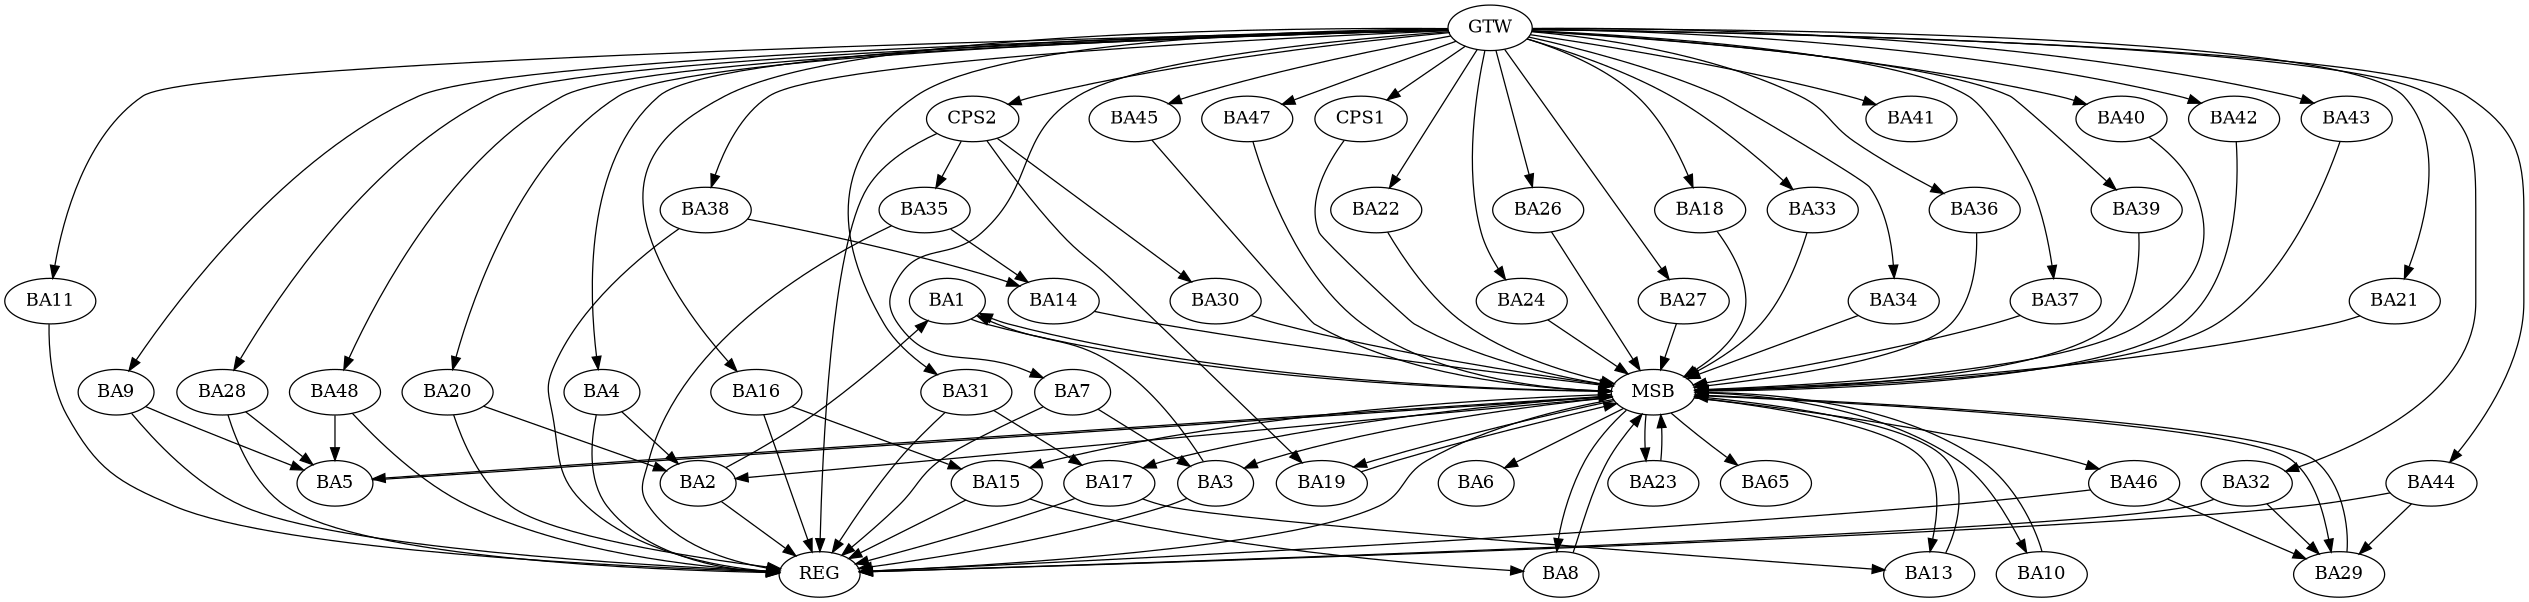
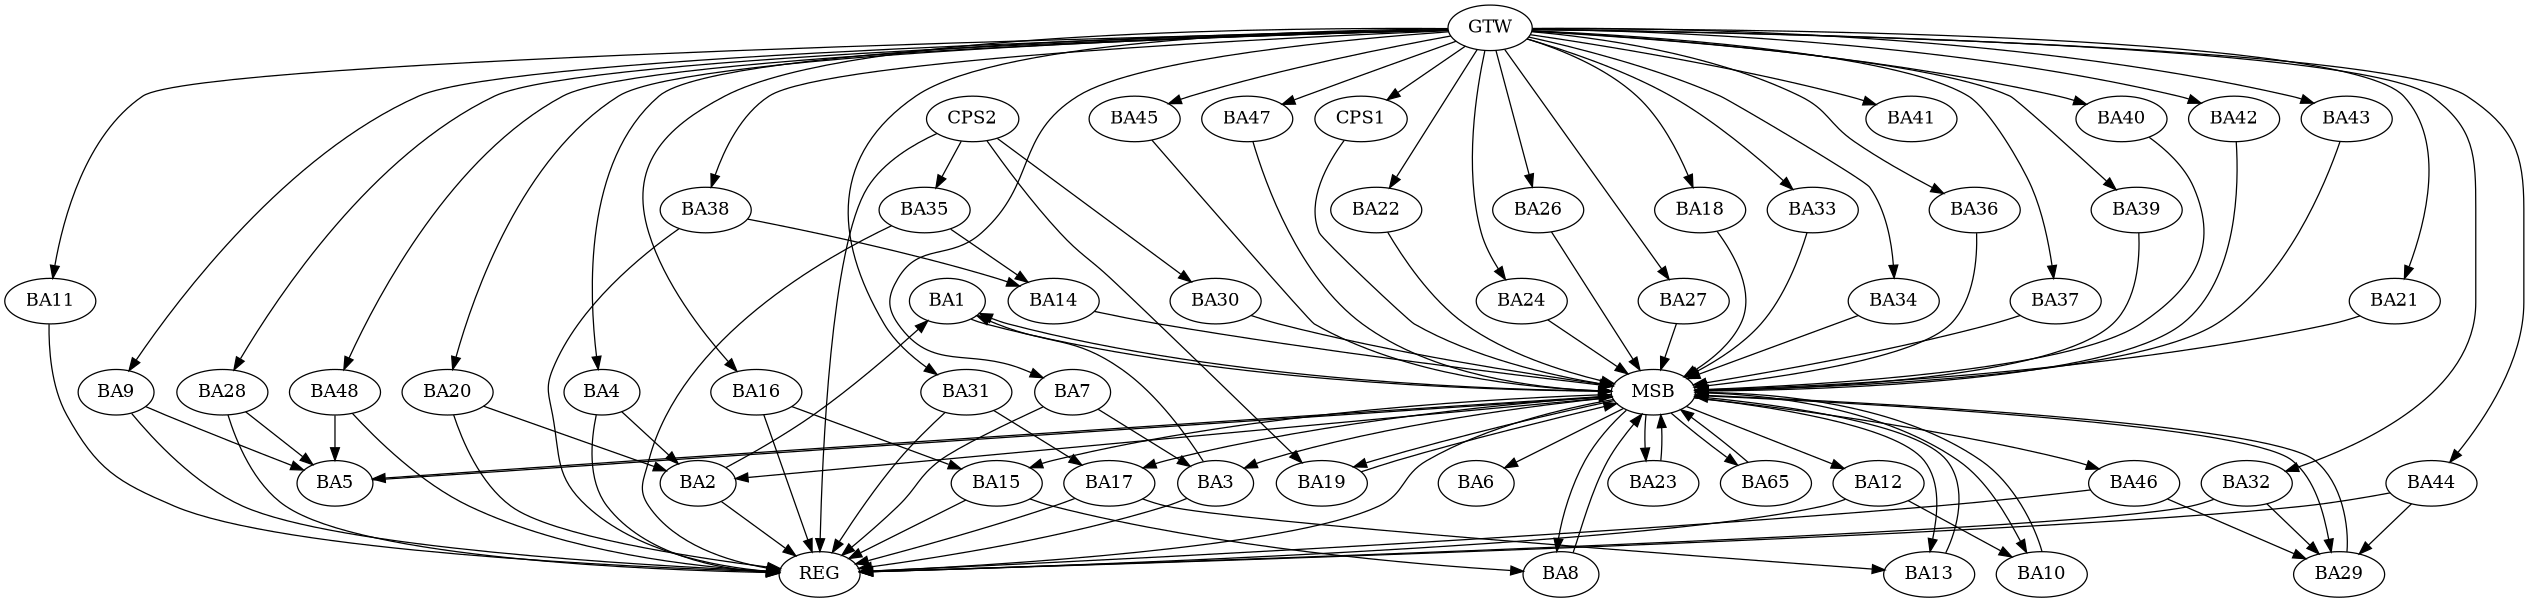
edge "GTW" -> "CPS2": removed
edge "BA65" -> "MSB": added
node "BA12": added
